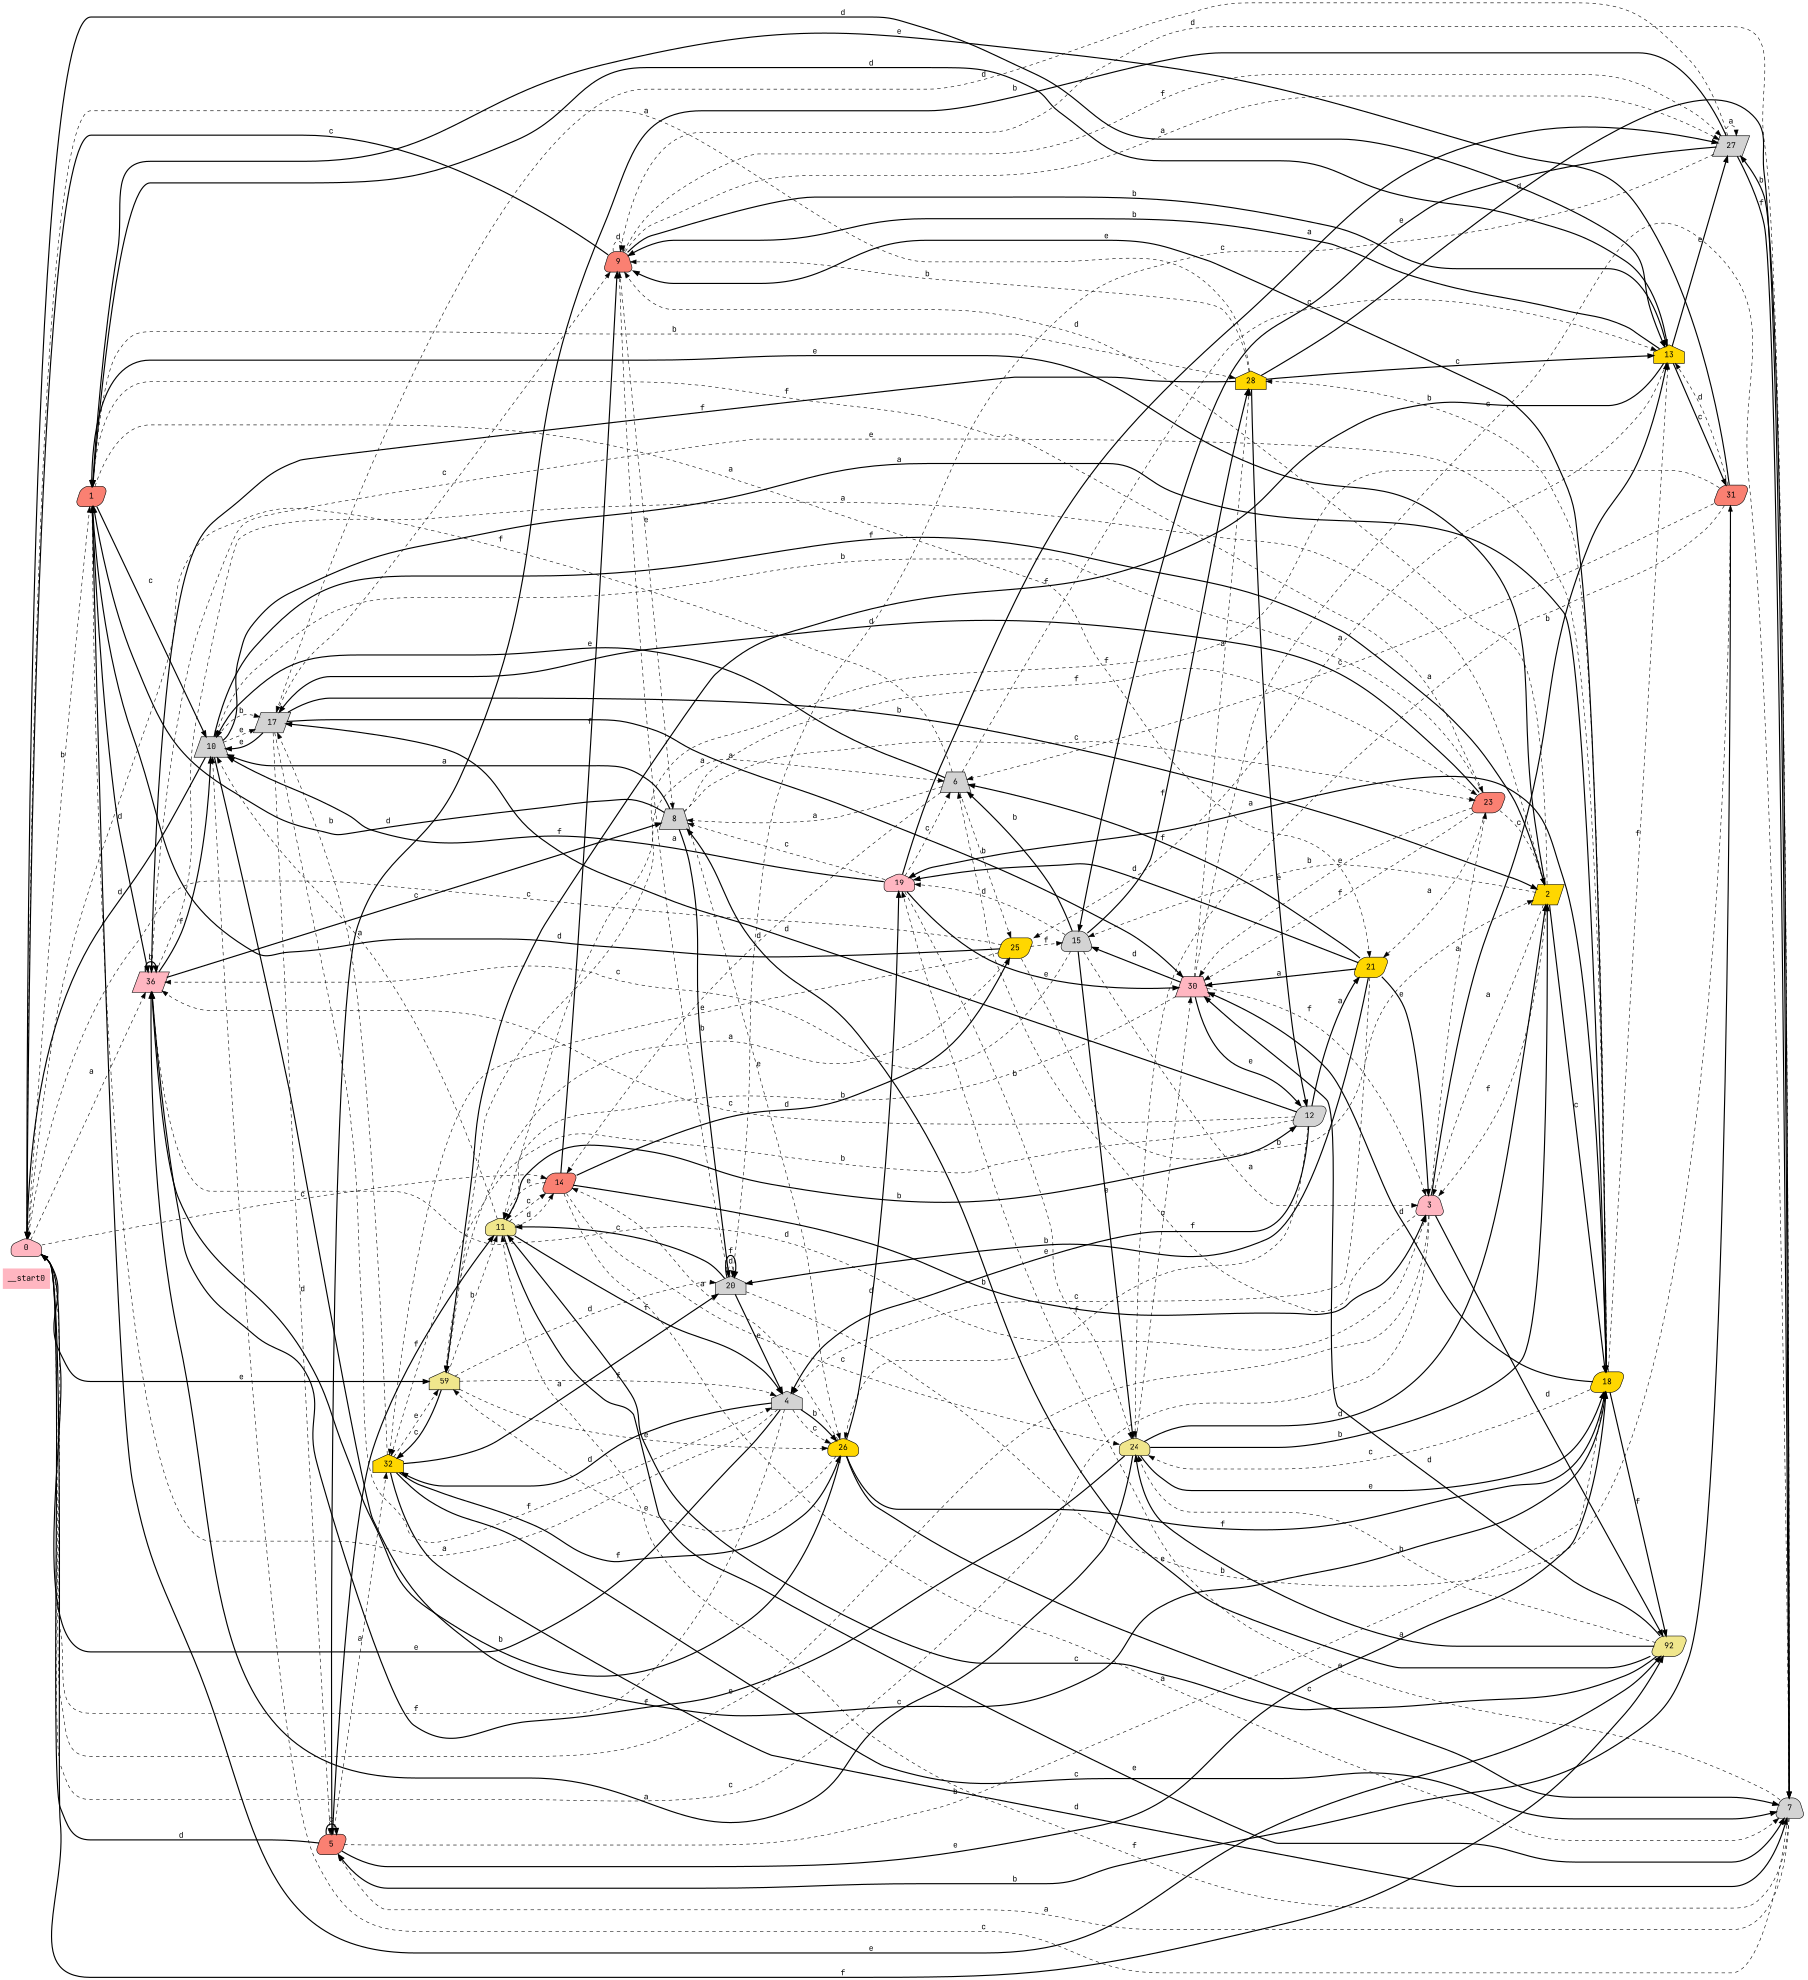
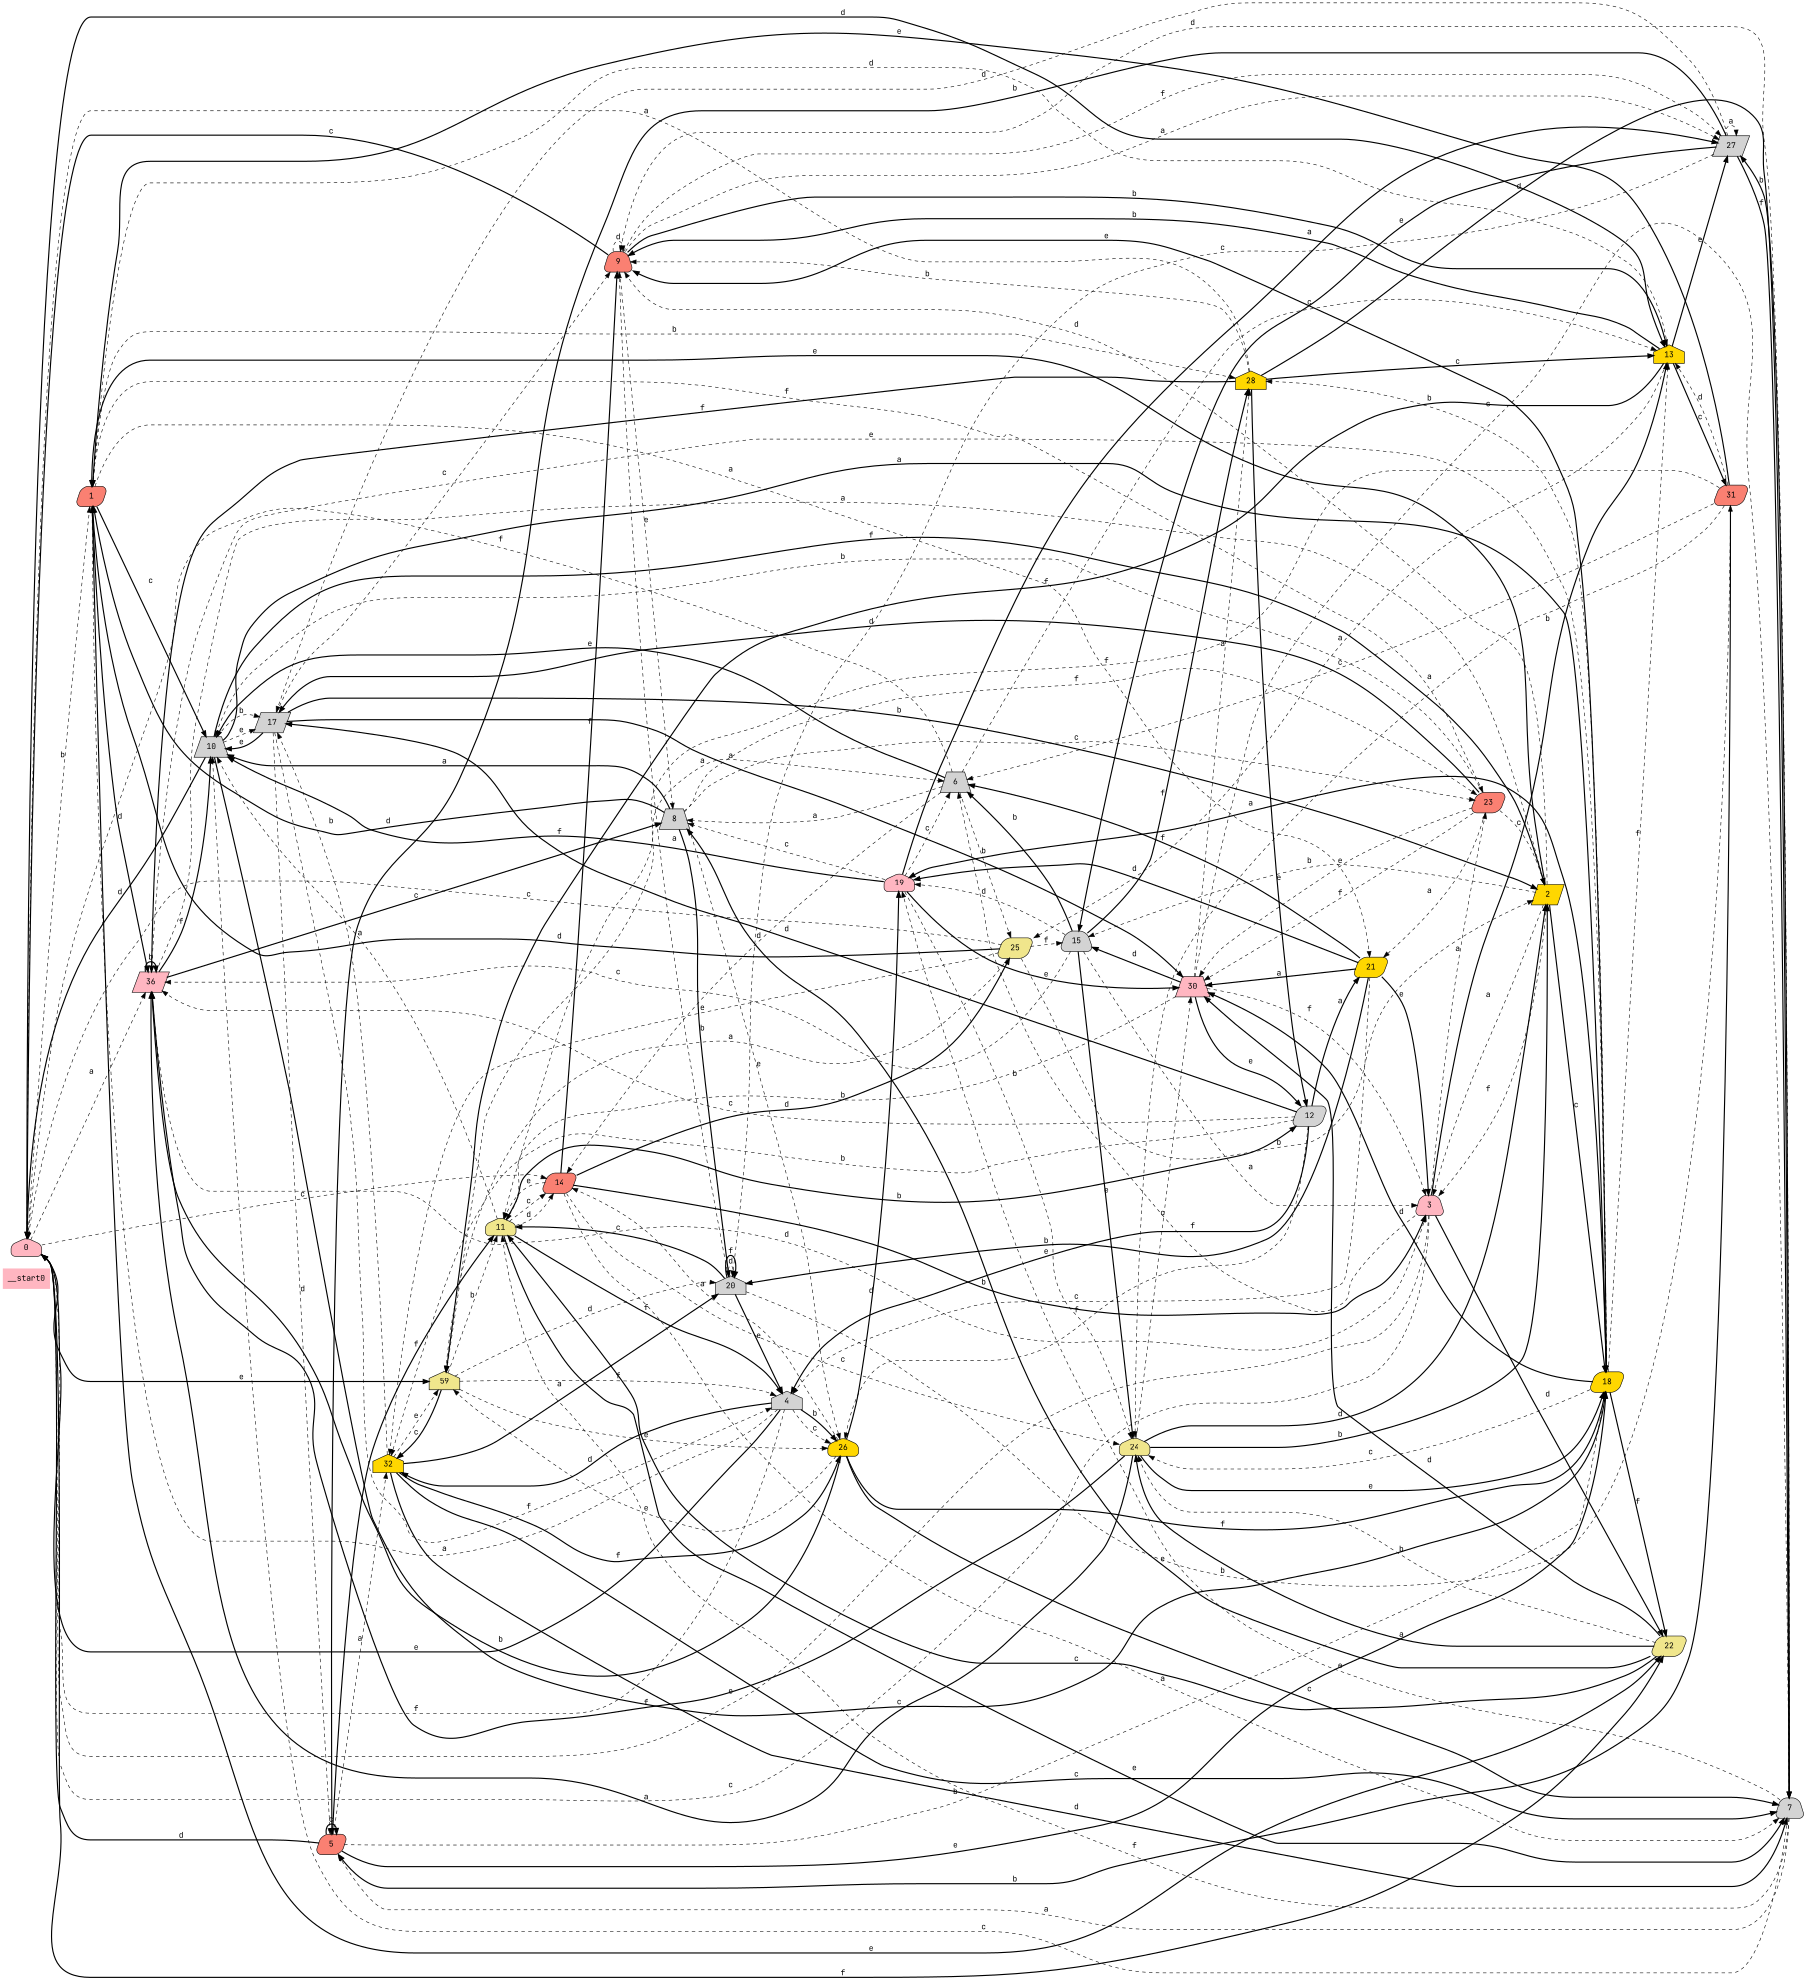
edge "13" -> "1": style bold -> dashed
node "25": fillcolor gold -> khaki
node "92": label "92" -> "22"
